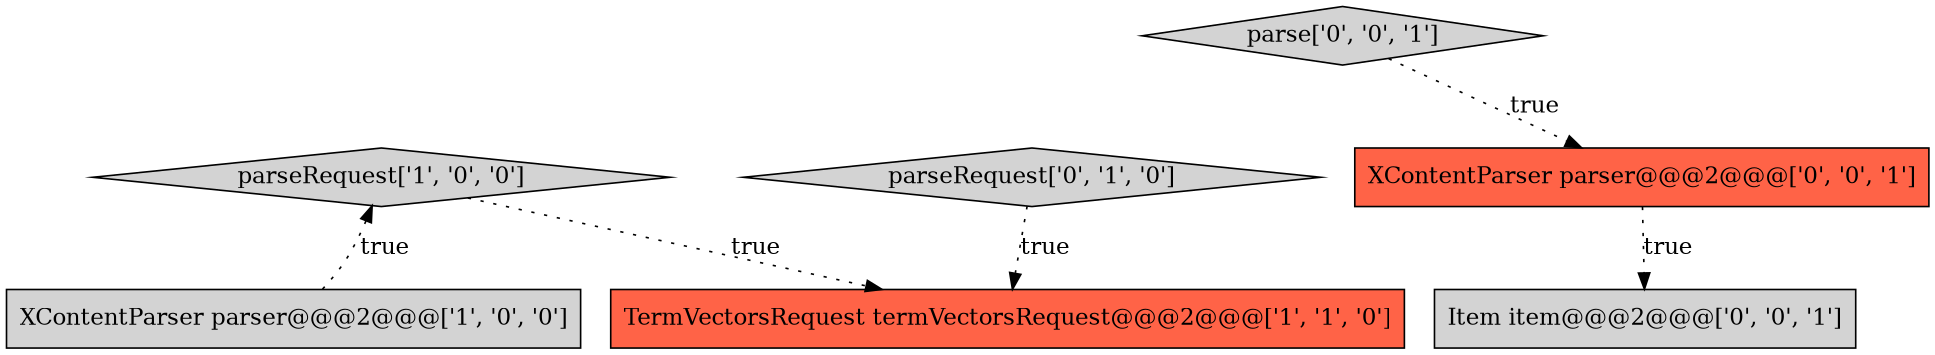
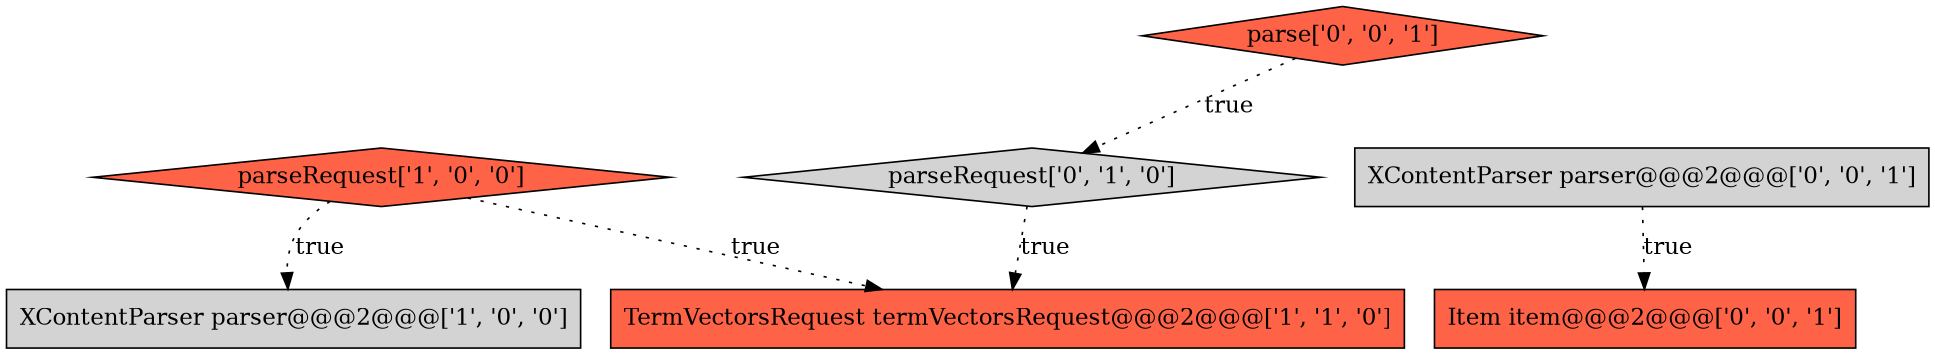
node "parse['0', '0', '1']": fillcolor lightgray -> tomato
edge "parse['0', '0', '1']" -> "XContentParser parser@@@2@@@['0', '0', '1']": now "parse['0', '0', '1']" -> "parseRequest['0', '1', '0']"
node "parseRequest['1', '0', '0']": fillcolor lightgray -> tomato
node "XContentParser parser@@@2@@@['0', '0', '1']": fillcolor tomato -> lightgray
edge "XContentParser parser@@@2@@@['1', '0', '0']" -> "parseRequest['1', '0', '0']": reversed
node "Item item@@@2@@@['0', '0', '1']": fillcolor lightgray -> tomato
